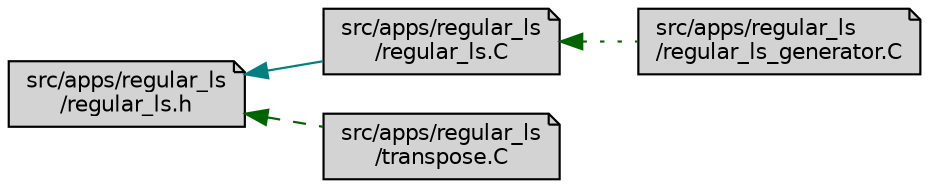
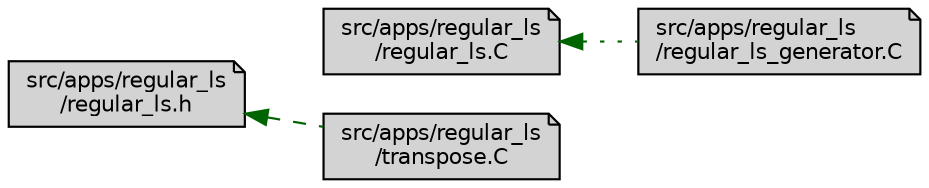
edge "src/apps/regular_ls /regular_ls.C" -> "src/apps/regular_ls /regular_ls.h": removed
